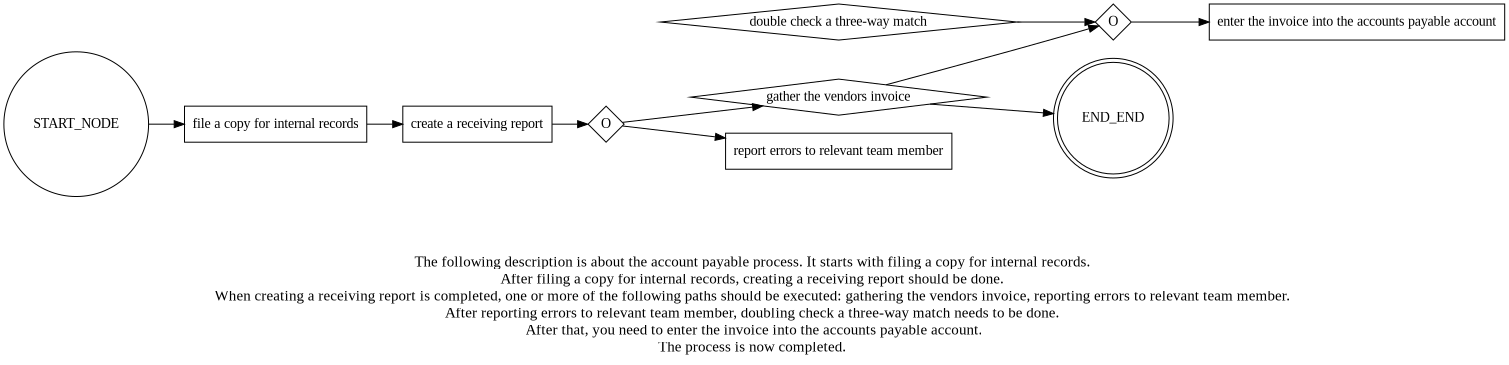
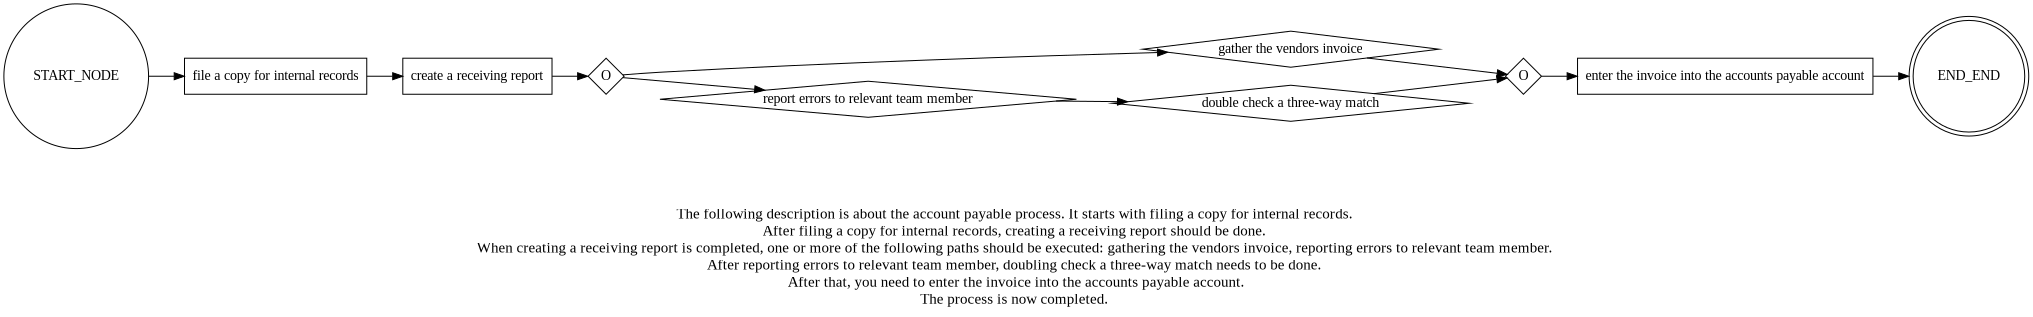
edge "report errors to relevant team member" -> "double check a three-way match": added
edge "gather the vendors invoice" -> "END_END": now "enter the invoice into the accounts payable account" -> "END_END"
node "report errors to relevant team member": shape box -> diamond
